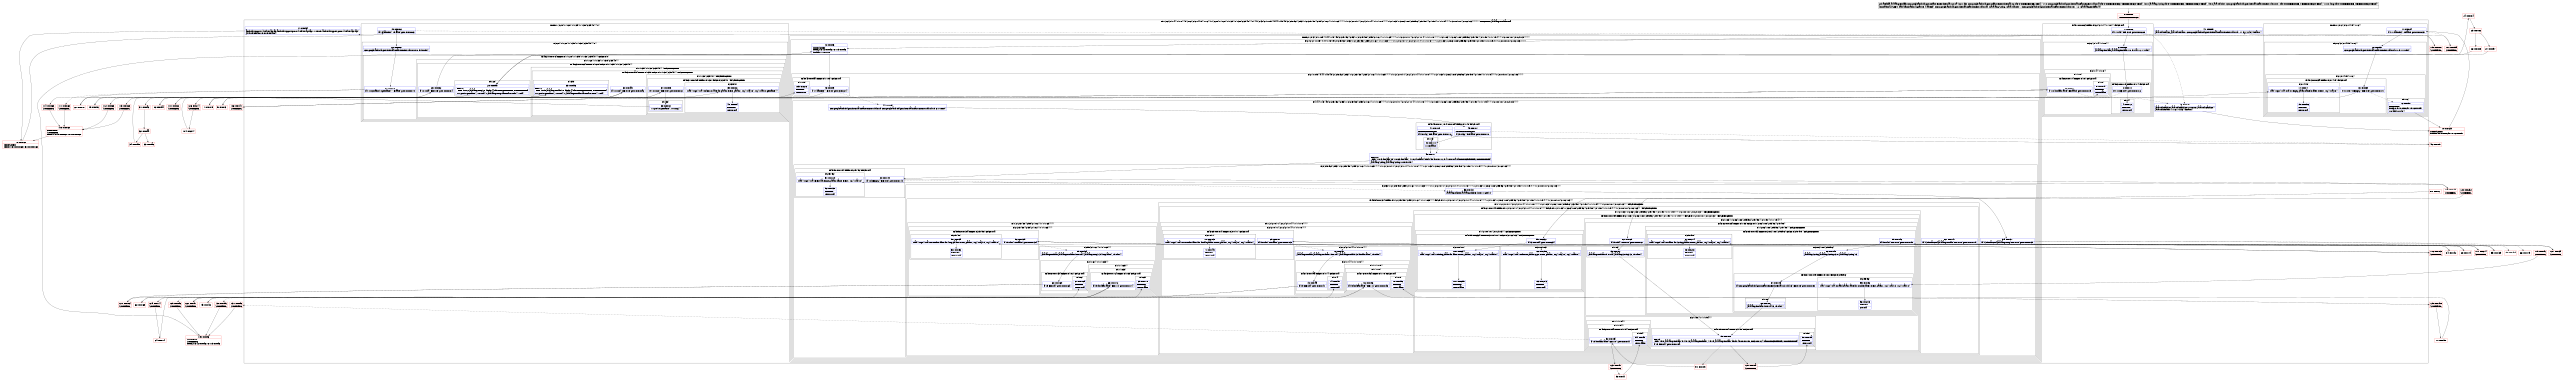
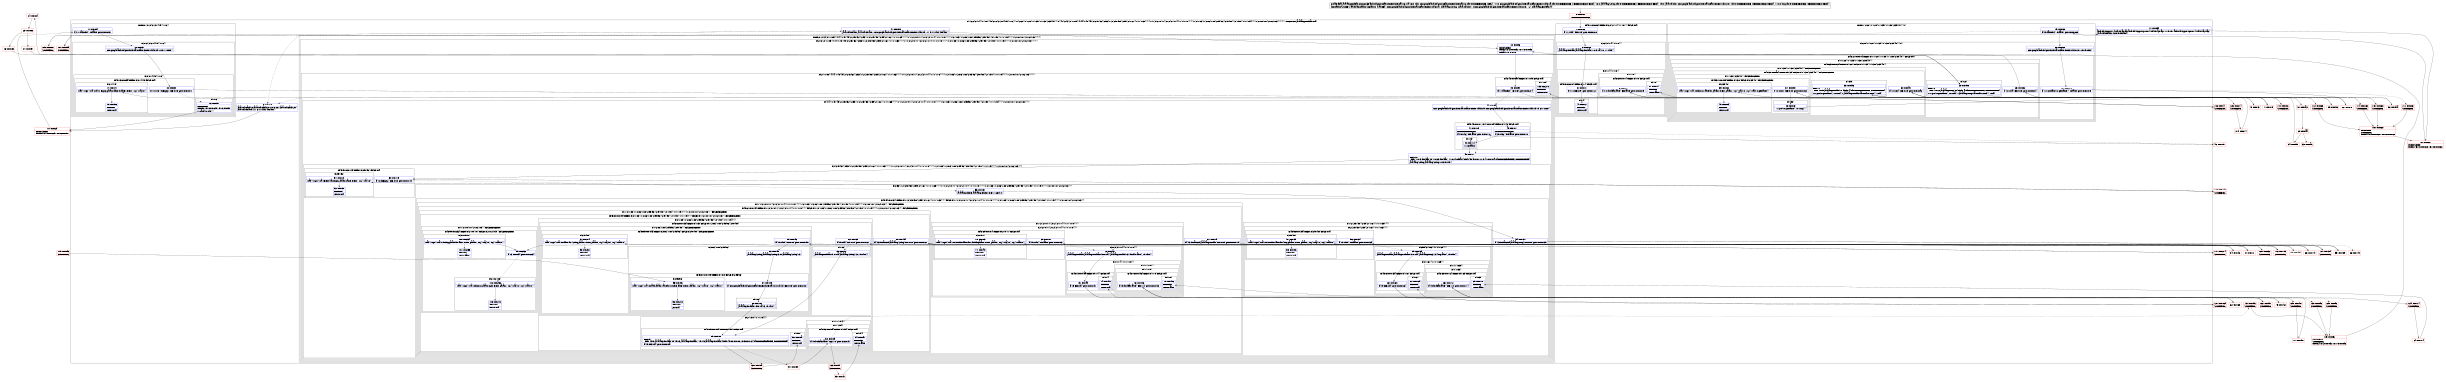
node "80: 0x01bf": added
edge "99: 0x0232" -> "100: 0x0234": reversed
